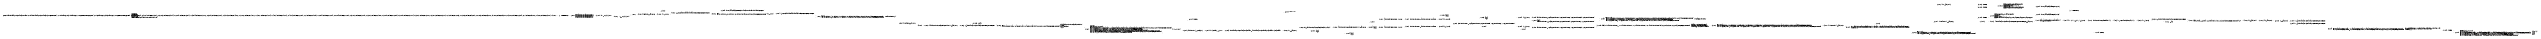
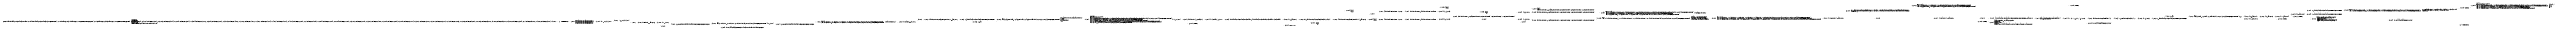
node "152: 0x0168": added
